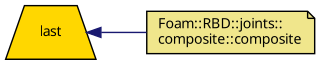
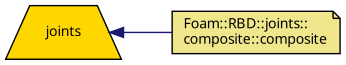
node "last": label "last" -> "joints"
